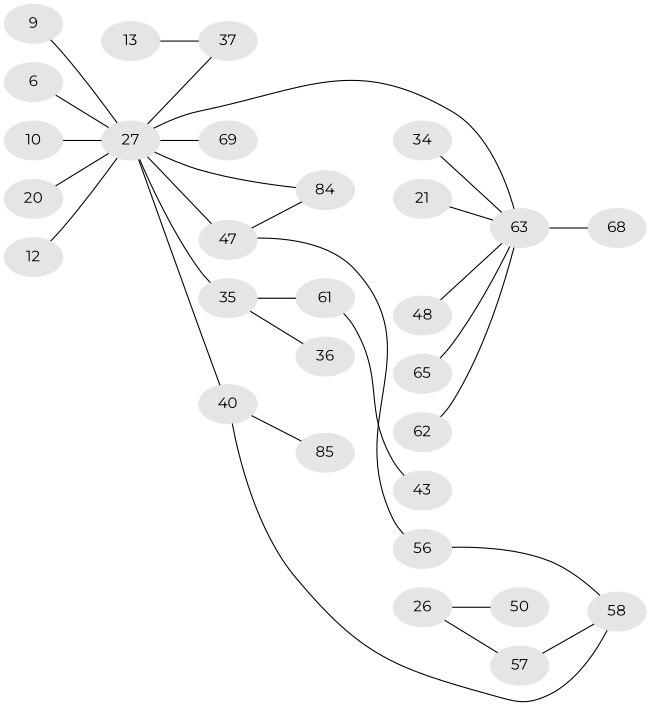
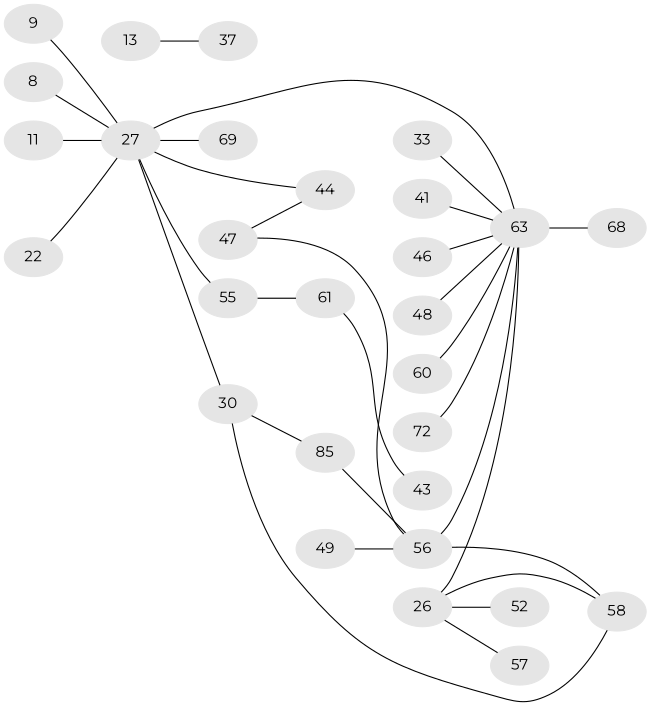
node "6": label "6" -> "8"
edge "37" -- "27": removed
node "10": label "10" -> "11"
node "34": label "34" -> "33"
edge "27" -- "47": removed
node "84": label "84" -> "44"
node "20": removed
node "21": label "21" -> "41"
node "12": label "12" -> "22"
node "46": added
node "35": label "35" -> "55"
node "36": removed
node "65": label "65" -> "60"
edge "63" -- "56": added
node "40": label "40" -> "30"
edge "63" -- "26": added
node "62": label "62" -> "72"
edge "85" -- "56": added
node "49": added
node "50": label "50" -> "52"
edge "58" -- "57": now "58" -- "26"
